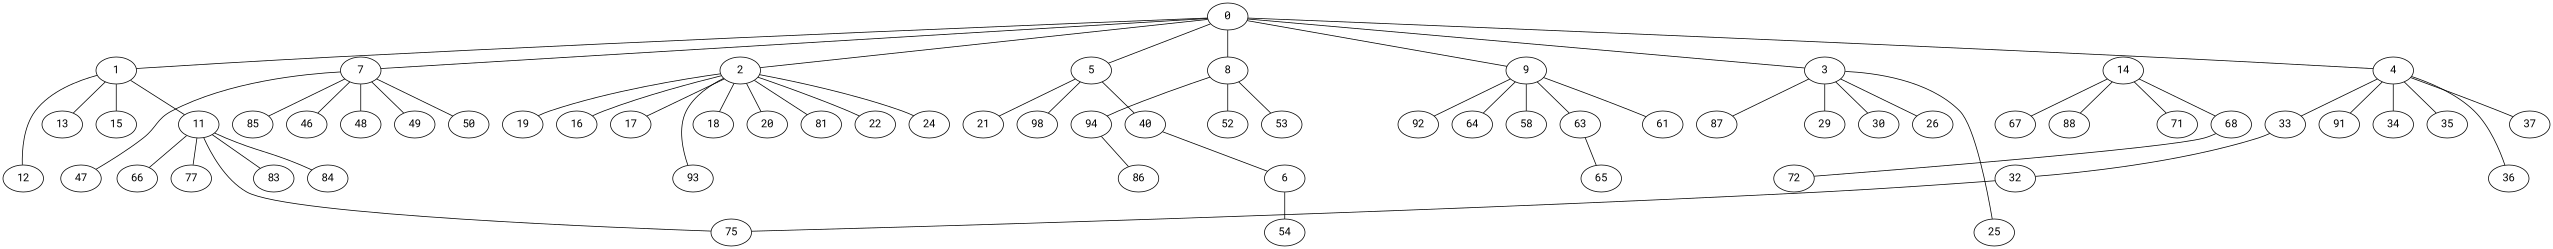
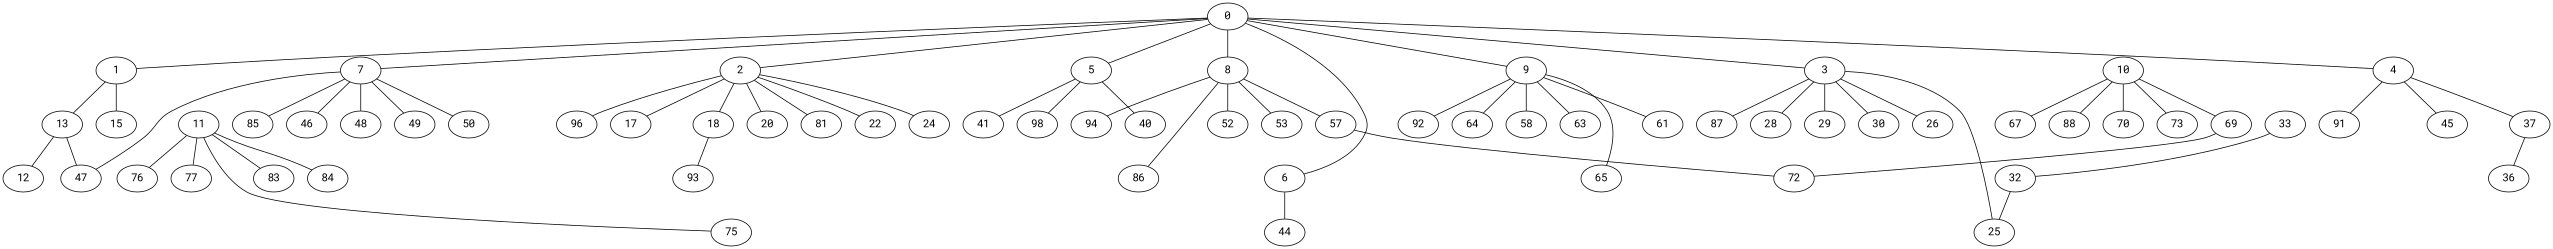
node "14": label "14" -> "10"
edge "4" -- "33": removed
edge "1" -- "11": removed
edge "1" -- "12": now "13" -- "12"
edge "4" -- "36": now "37" -- "36"
edge "2" -- "93": now "18" -- "93"
node "19": removed
node "16": label "16" -> "96"
node "21": label "21" -> "41"
node "57": added
node "28": added
node "70": added
node "71": label "71" -> "73"
node "68": label "68" -> "69"
node "34": removed
node "35": label "35" -> "45"
edge "13" -- "47": added
edge "94" -- "86": now "8" -- "86"
edge "40" -- "6": now "0" -- "6"
edge "63" -- "65": now "9" -- "65"
node "66": label "66" -> "76"
edge "32" -- "75": now "32" -- "25"
node "54": label "54" -> "44"
